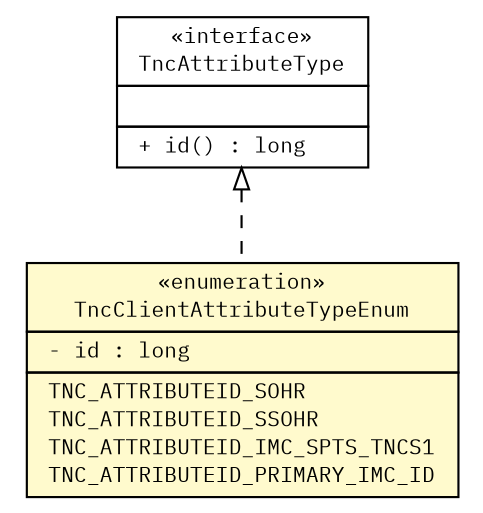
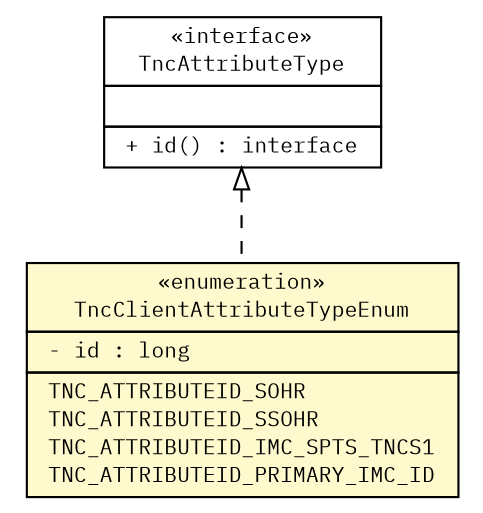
node "TncAttributeType": text "+ id() : long" -> "+ id() : interface"
